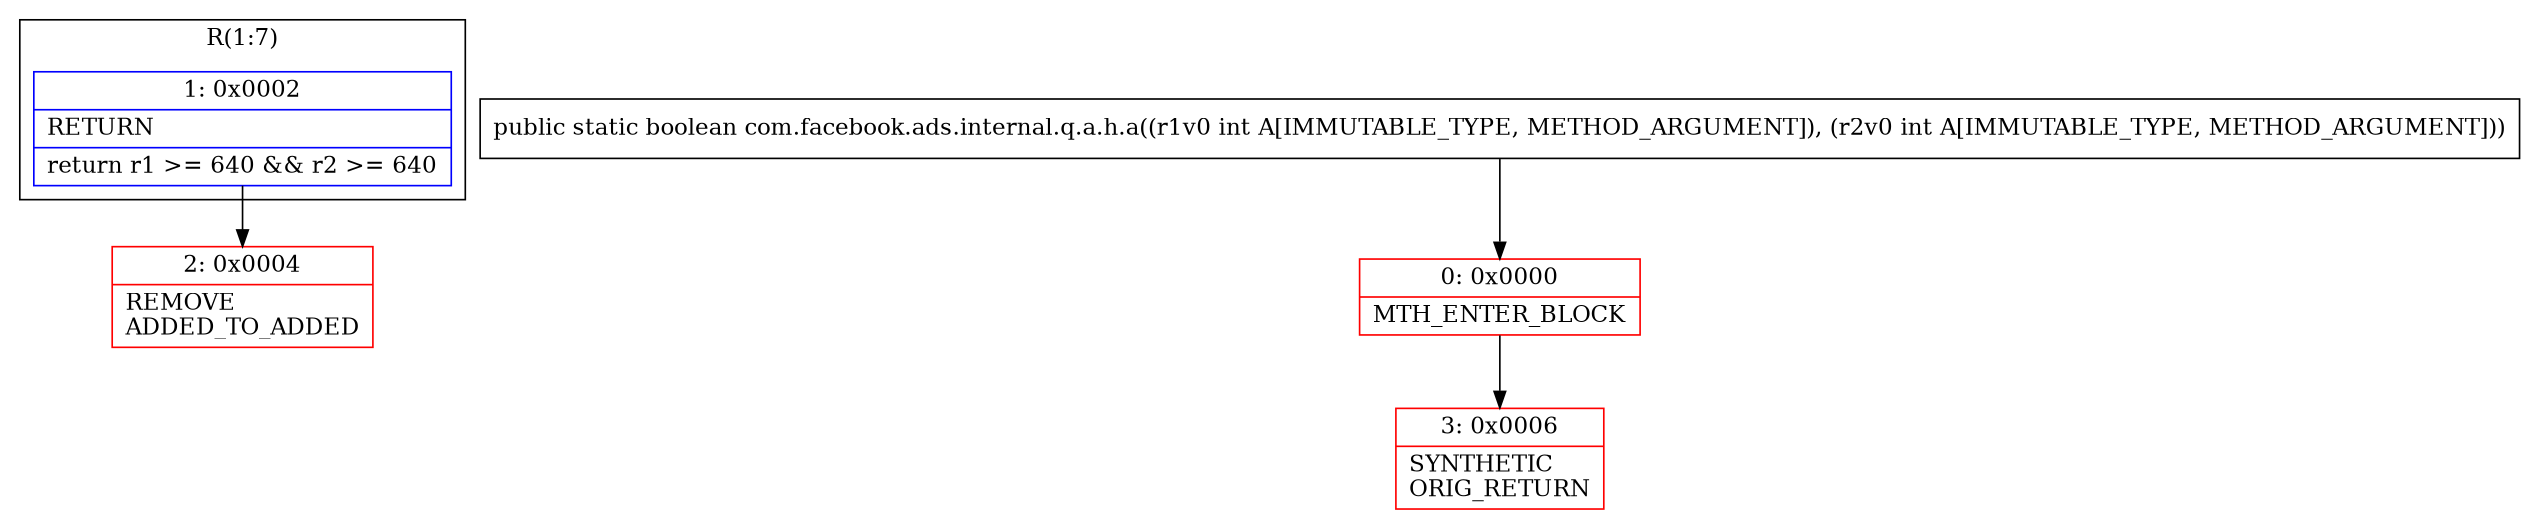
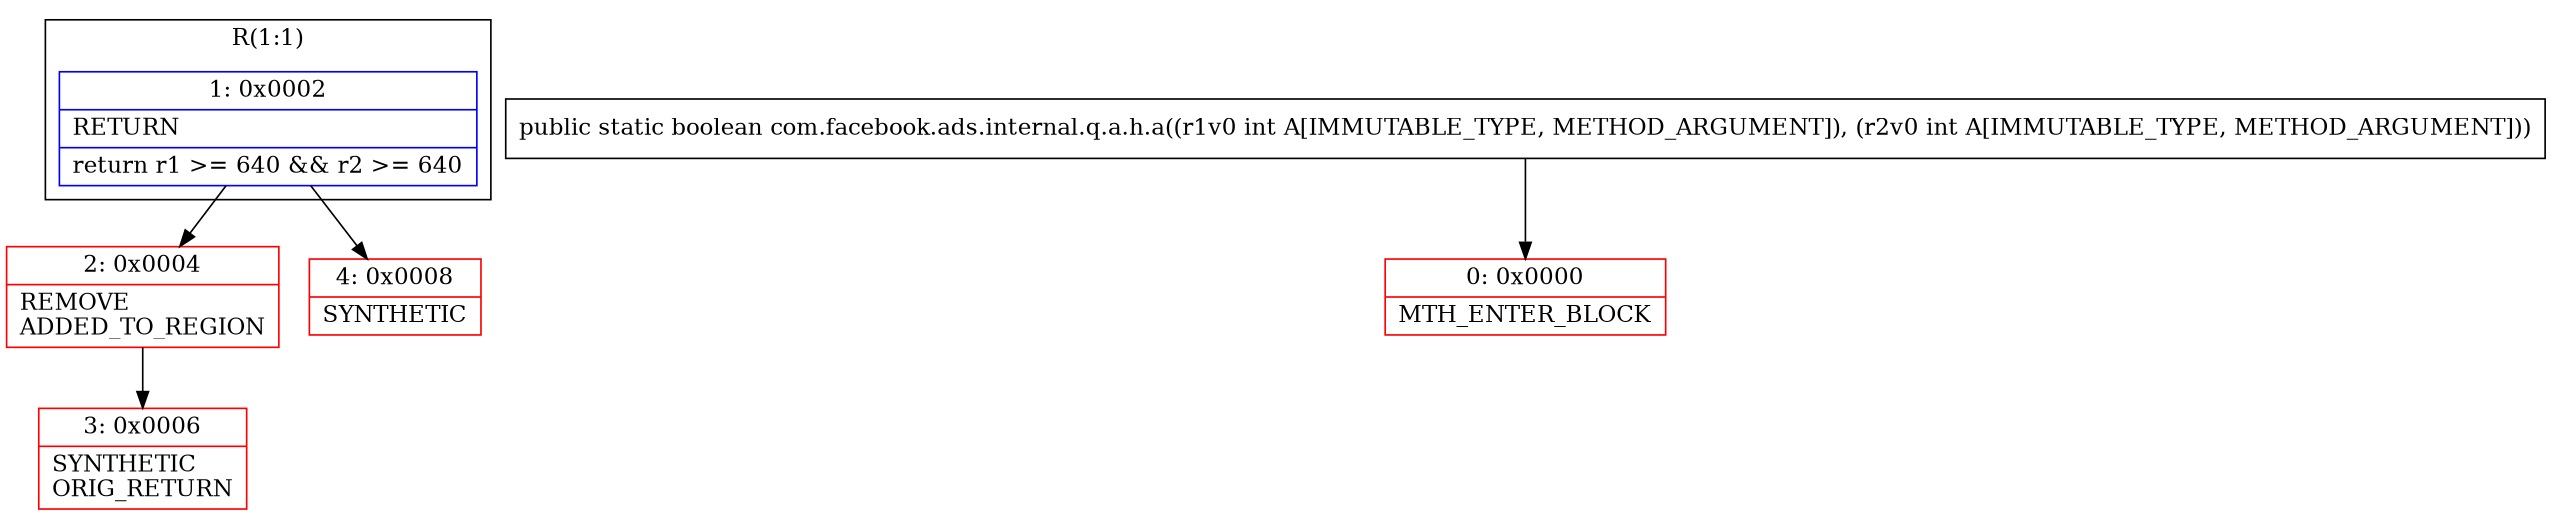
cluster "R(1:7)": label "R(1:7)" -> "R(1:1)"
node "4: 0x0008": added
node "2: 0x0004": text "ADDED_TO_ADDED" -> "ADDED_TO_REGION"
edge "0: 0x0000" -> "3: 0x0006": now "2: 0x0004" -> "3: 0x0006"
